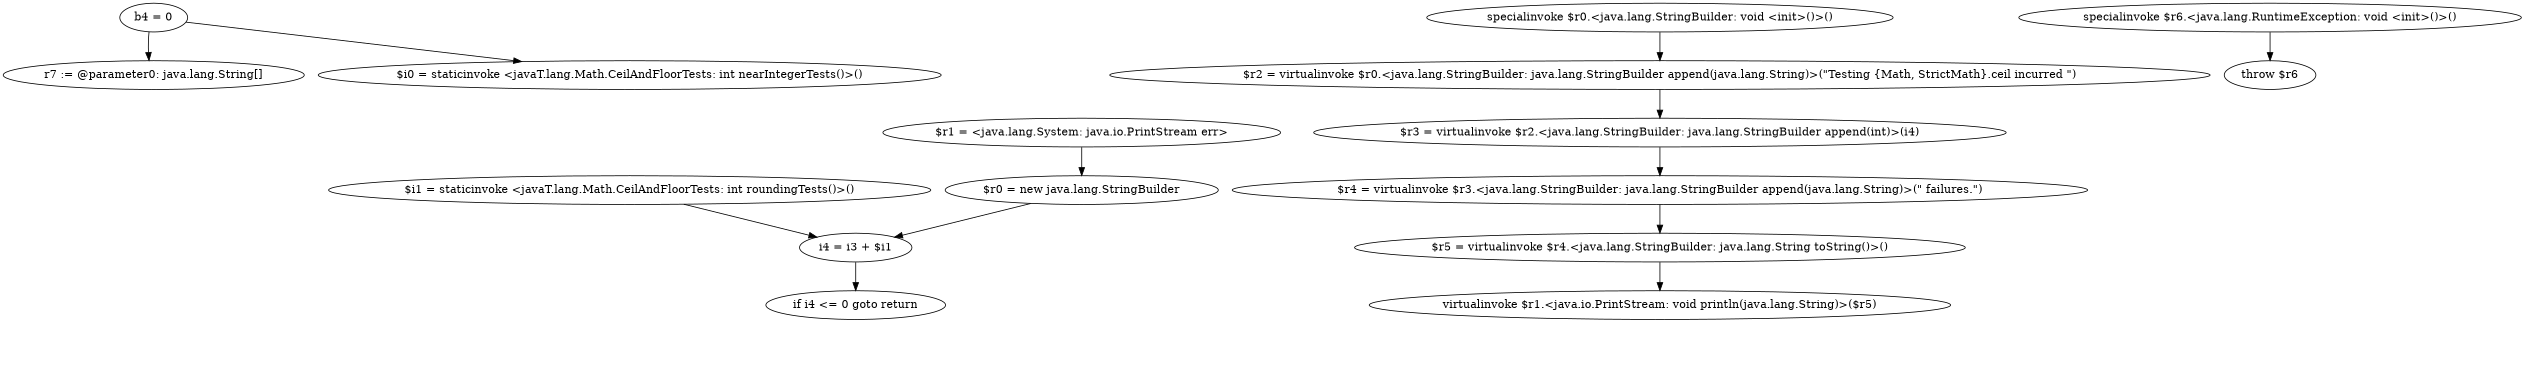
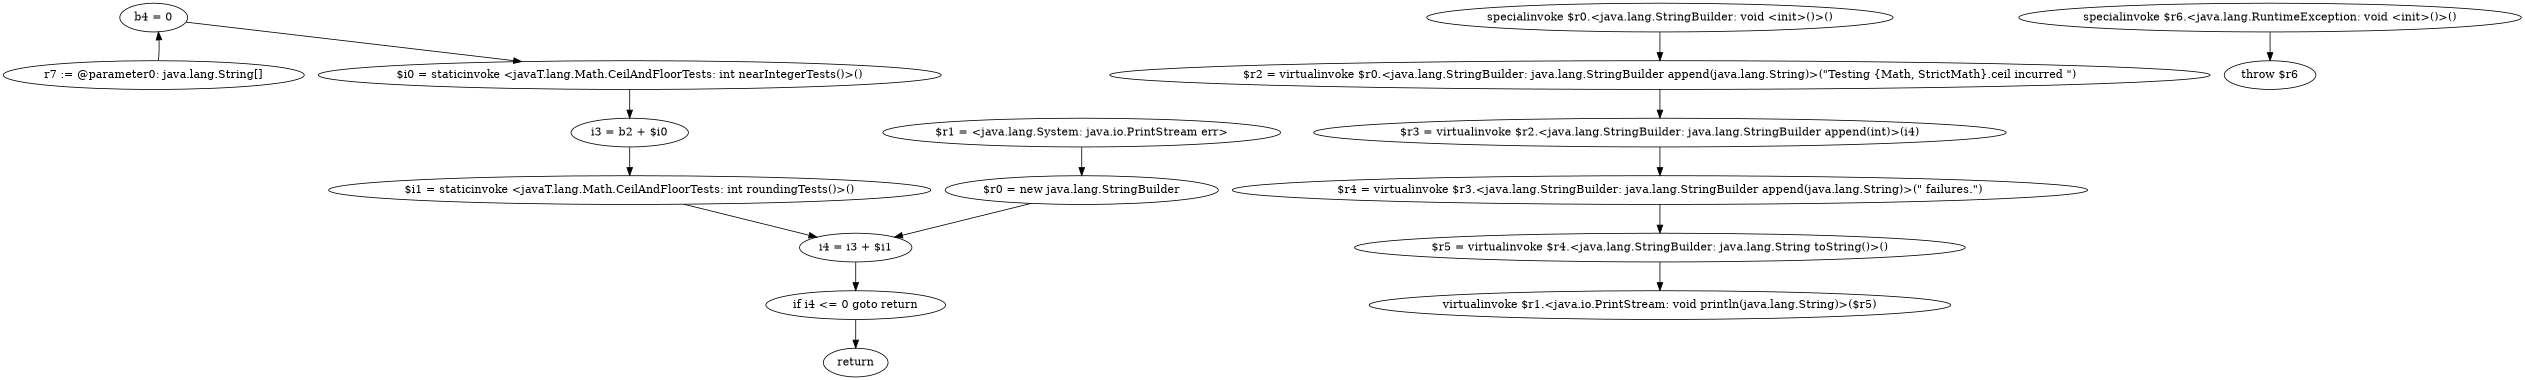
edge "b4 = 0" -> "r7 := @parameter0: java.lang.String[]": reversed
node "i3 = b2 + $i0": added
node "return": added
